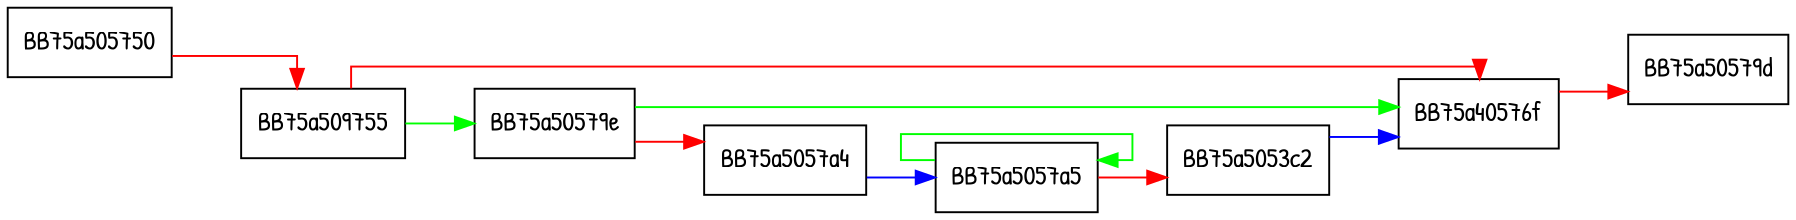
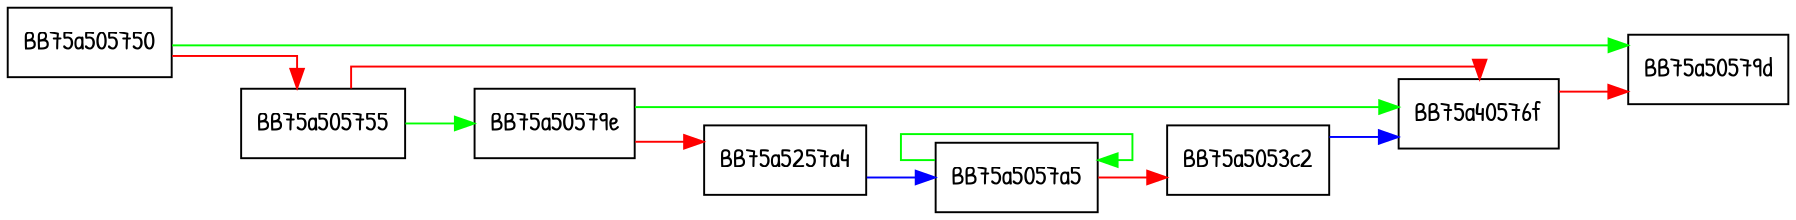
edge "BB75a505750" -> "BB75a50579d": added
node "BB75a509755": label "BB75a509755" -> "BB75a505755"
node "BB75a5057a4": label "BB75a5057a4" -> "BB75a5257a4"
